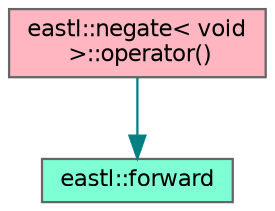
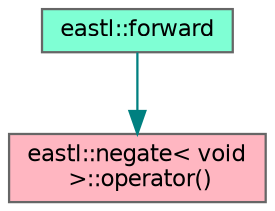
edge "eastl::negate< void >::operator()" -> "eastl::forward": reversed
